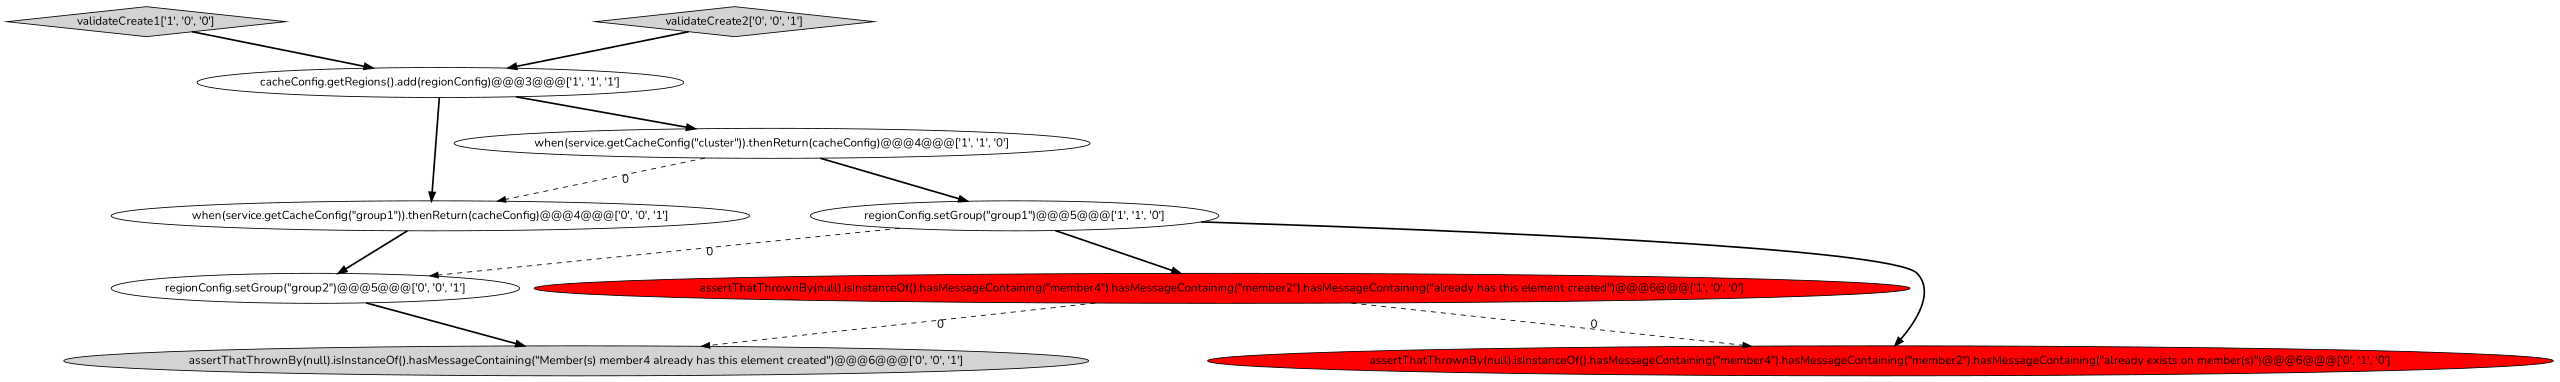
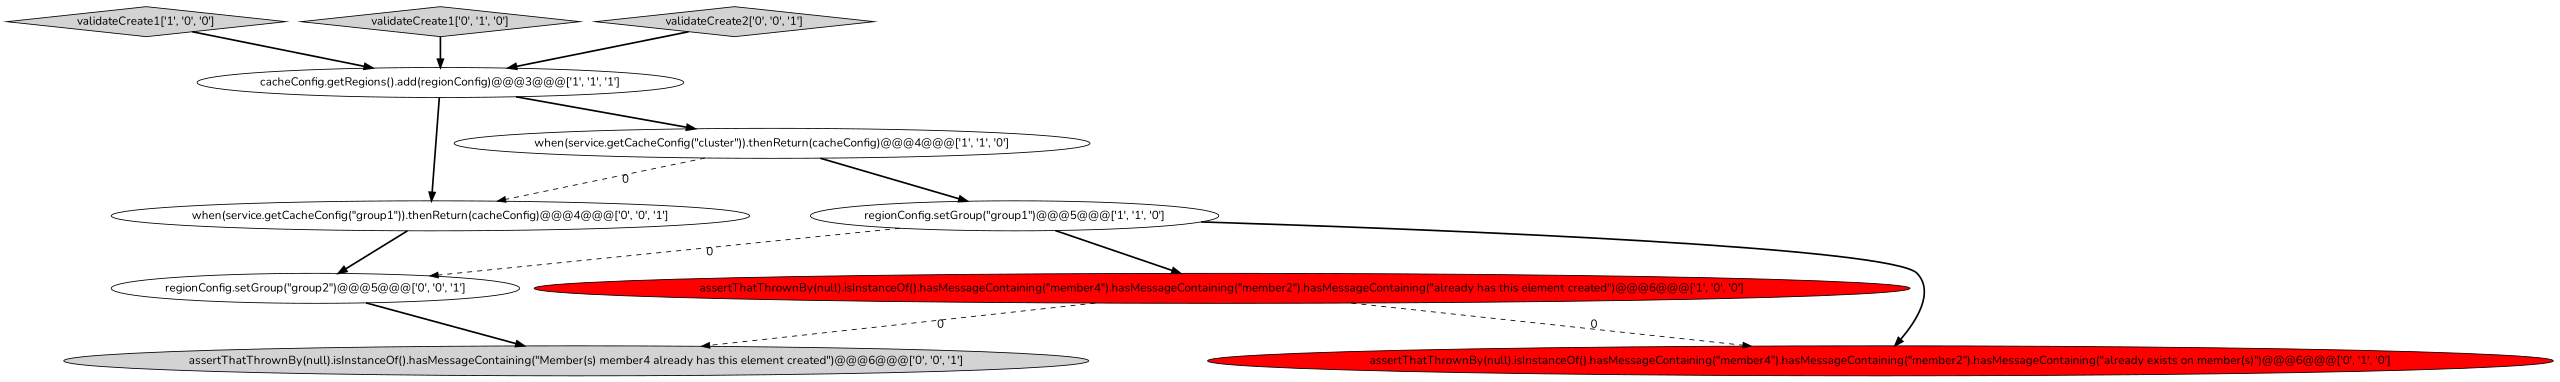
node "validateCreate1['0', '1', '0']": added
